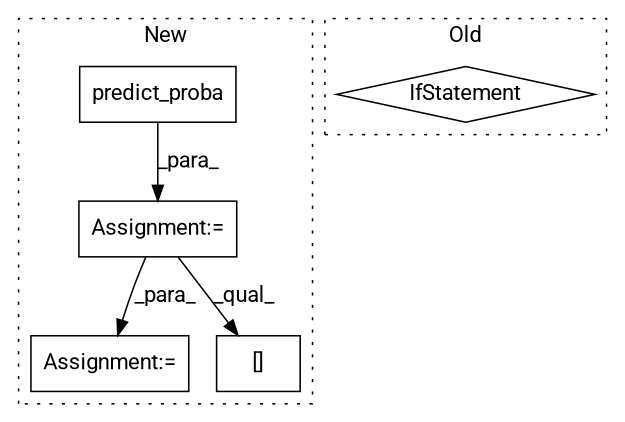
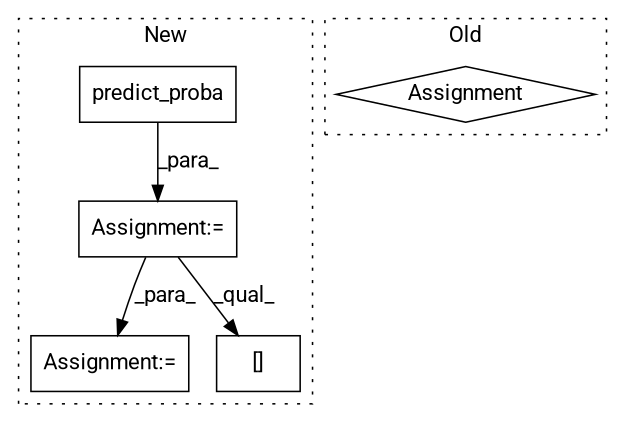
node "IfStatement": label "IfStatement" -> "Assignment"
